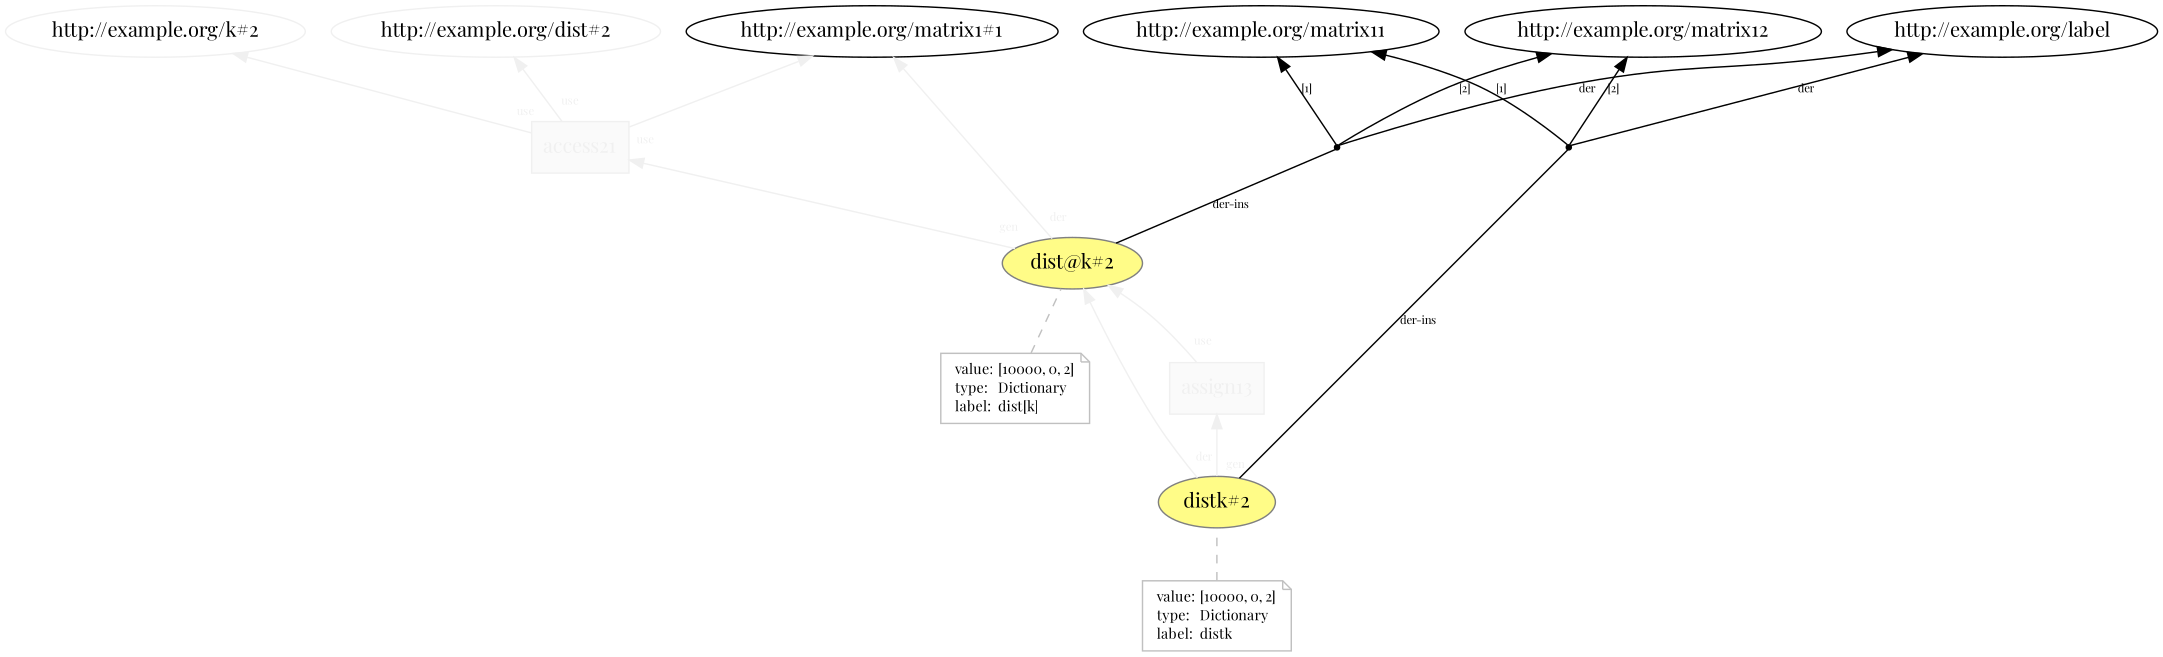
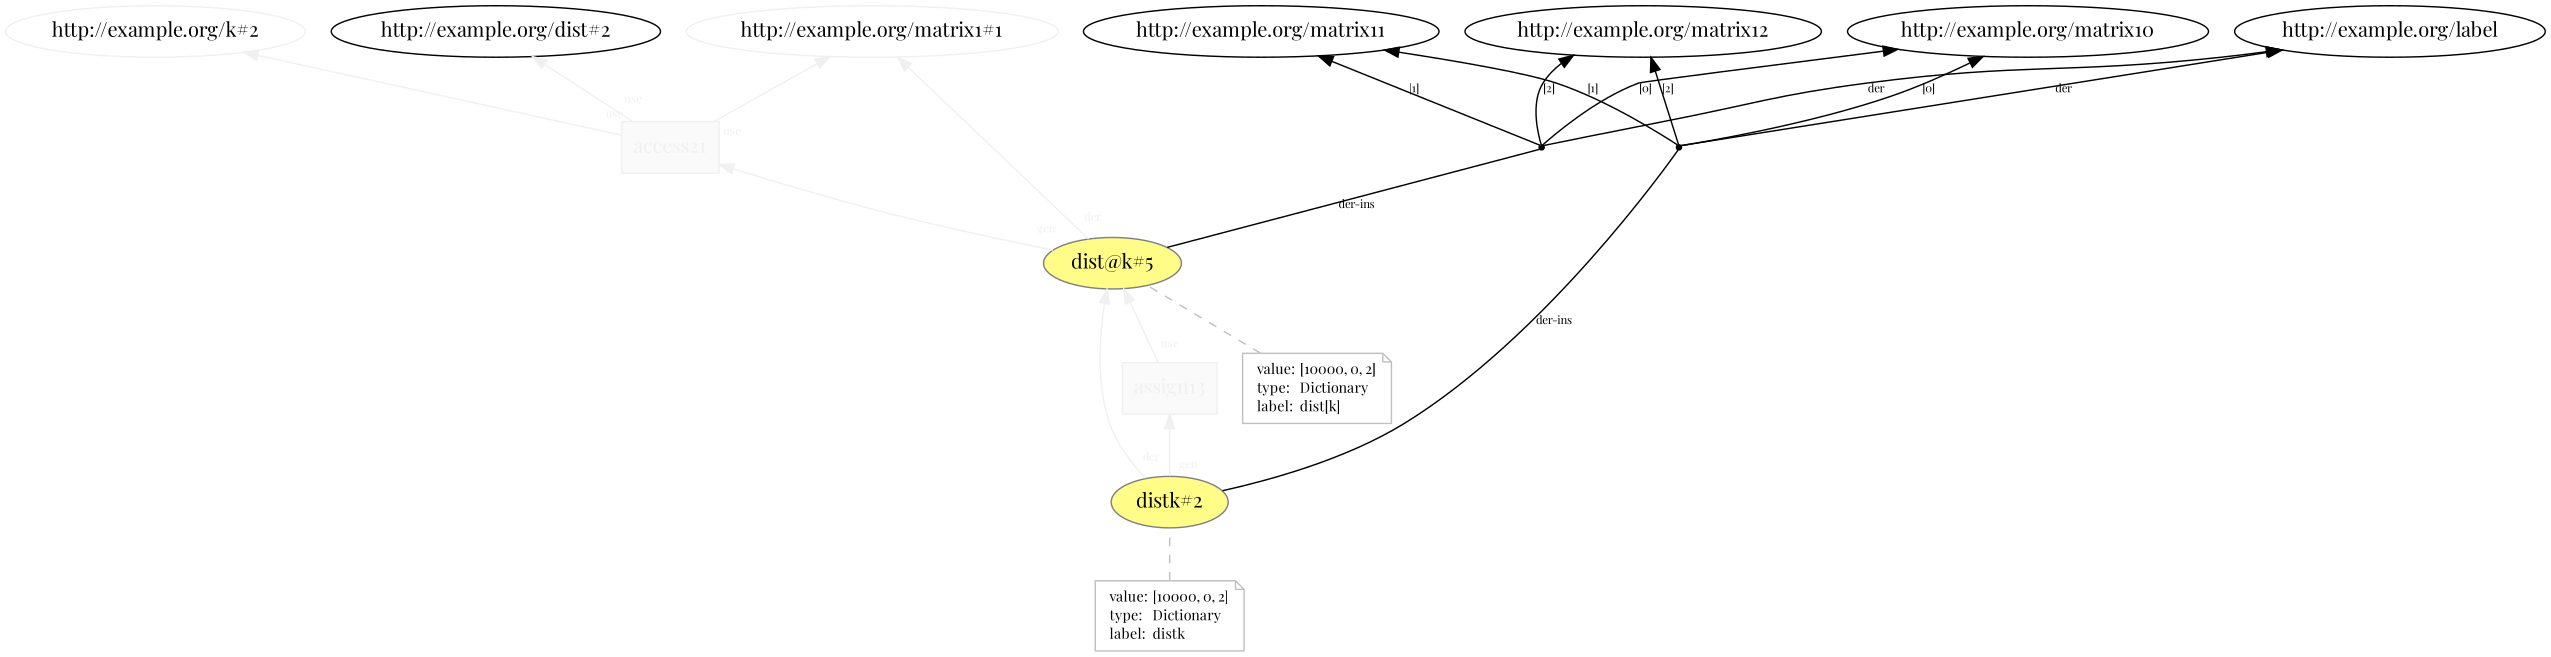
node "http://example.org/dist#2": color #f0f0f0 -> black
node "http://example.org/matrix1#1": color black -> #f0f0f0
node "http://example.org/matrix10": added
node "dist@k#2": label "dist@k#2" -> "dist@k#5"
